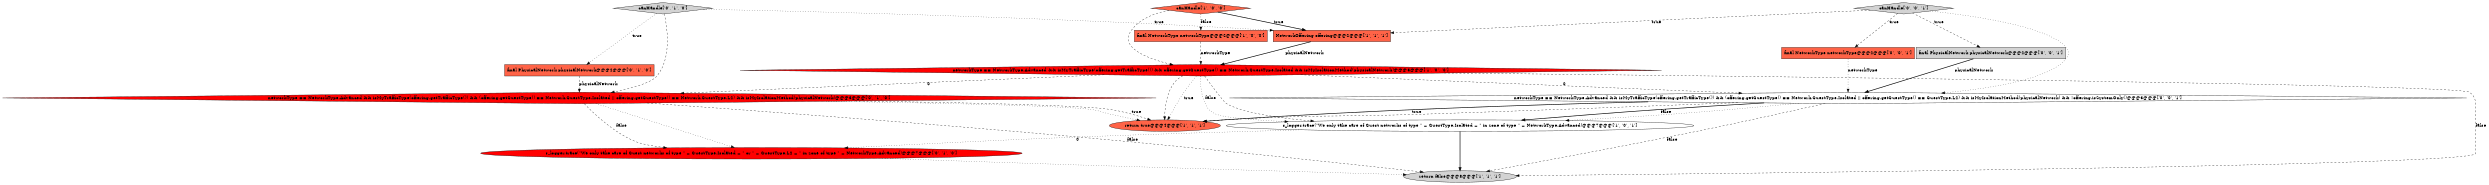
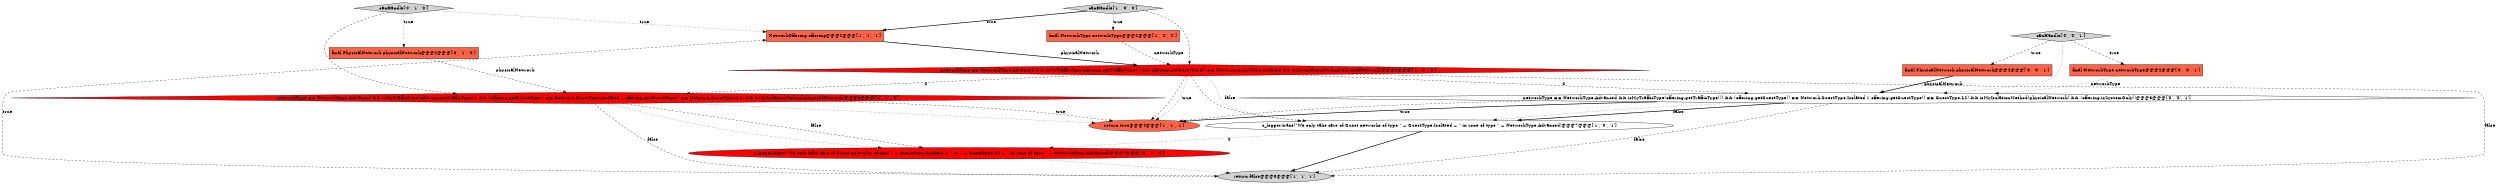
node "canHandle['1', '0', '0']": fillcolor tomato -> lightgray
edge "canHandle['0', '0', '1']" -> "NetworkOffering offering@@@2@@@['1', '1', '1']": now "return false@@@8@@@['1', '1', '1']" -> "NetworkOffering offering@@@2@@@['1', '1', '1']"
edge "canHandle['1', '0', '0']" -> "final NetworkType networkType@@@2@@@['1', '0', '0']": label "false" -> "true"
node "final PhysicalNetwork physicalNetwork@@@2@@@['0', '0', '1']": fillcolor lightgray -> tomato
